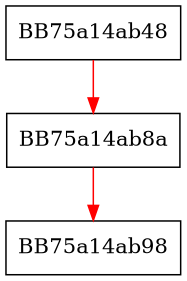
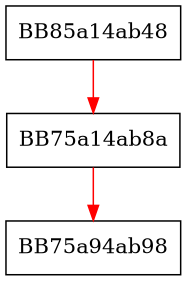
node "BB75a14ab48": label "BB75a14ab48" -> "BB85a14ab48"
node "BB75a14ab98": label "BB75a14ab98" -> "BB75a94ab98"
